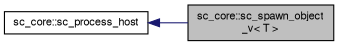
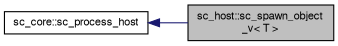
node "sc_core::sc_spawn_object _v< T >": label "sc_core::sc_spawn_object _v< T >" -> "sc_host::sc_spawn_object _v< T >"
